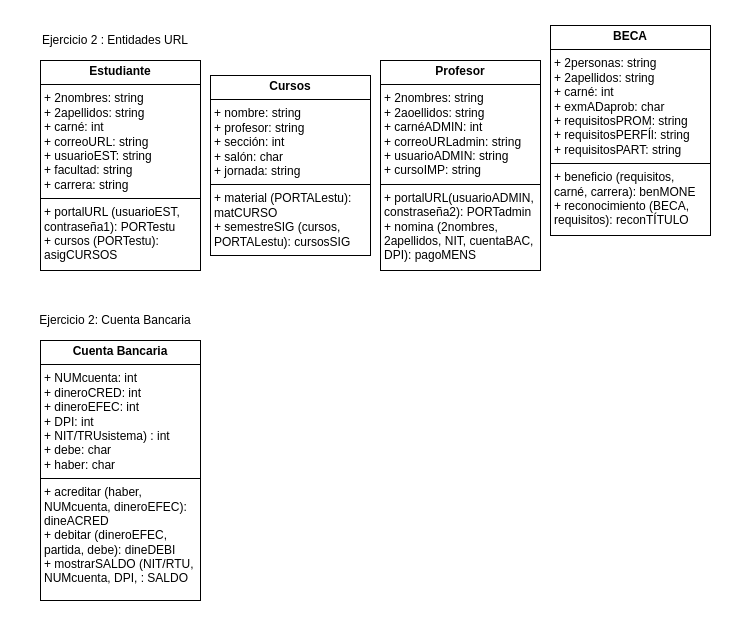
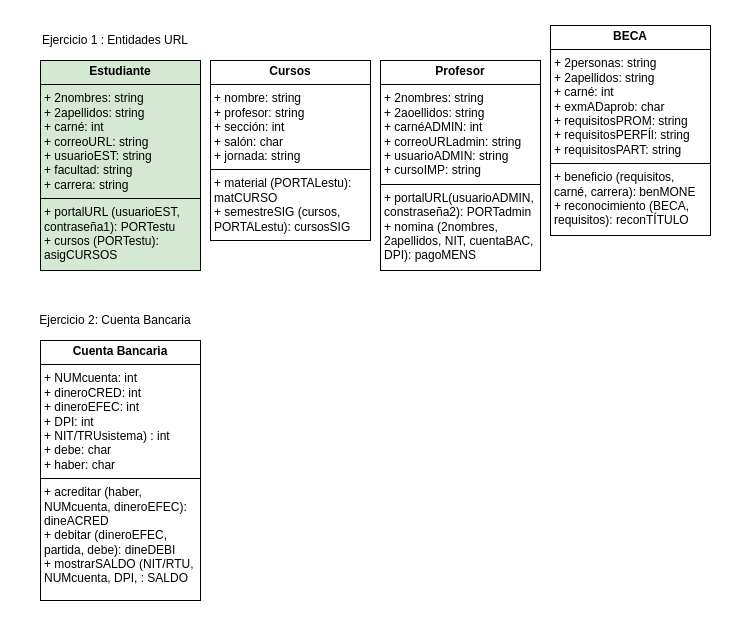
node "Ejercicio 2 : Entidades URL": label "Ejercicio 2 : Entidades URL" -> "Ejercicio 1 : Entidades URL"
node "Estudiante + 2nombres: string + 2apellidos: string + carné: int + correoURL: string + usuarioEST: string + facultad: string + carrera: string + portalURL (usuarioEST, contraseña1): PORTestu + cursos (PORTestu): asigCURSOS": fillcolor #ffffff -> #d5e8d4
node "Cursos + nombre: string + profesor: string + sección: int + salón: char + jornada: string + material (PORTALestu): matCURSO + semestreSIG (cursos, PORTALestu): cursosSIG": moved (291, 166) -> (291, 151)
